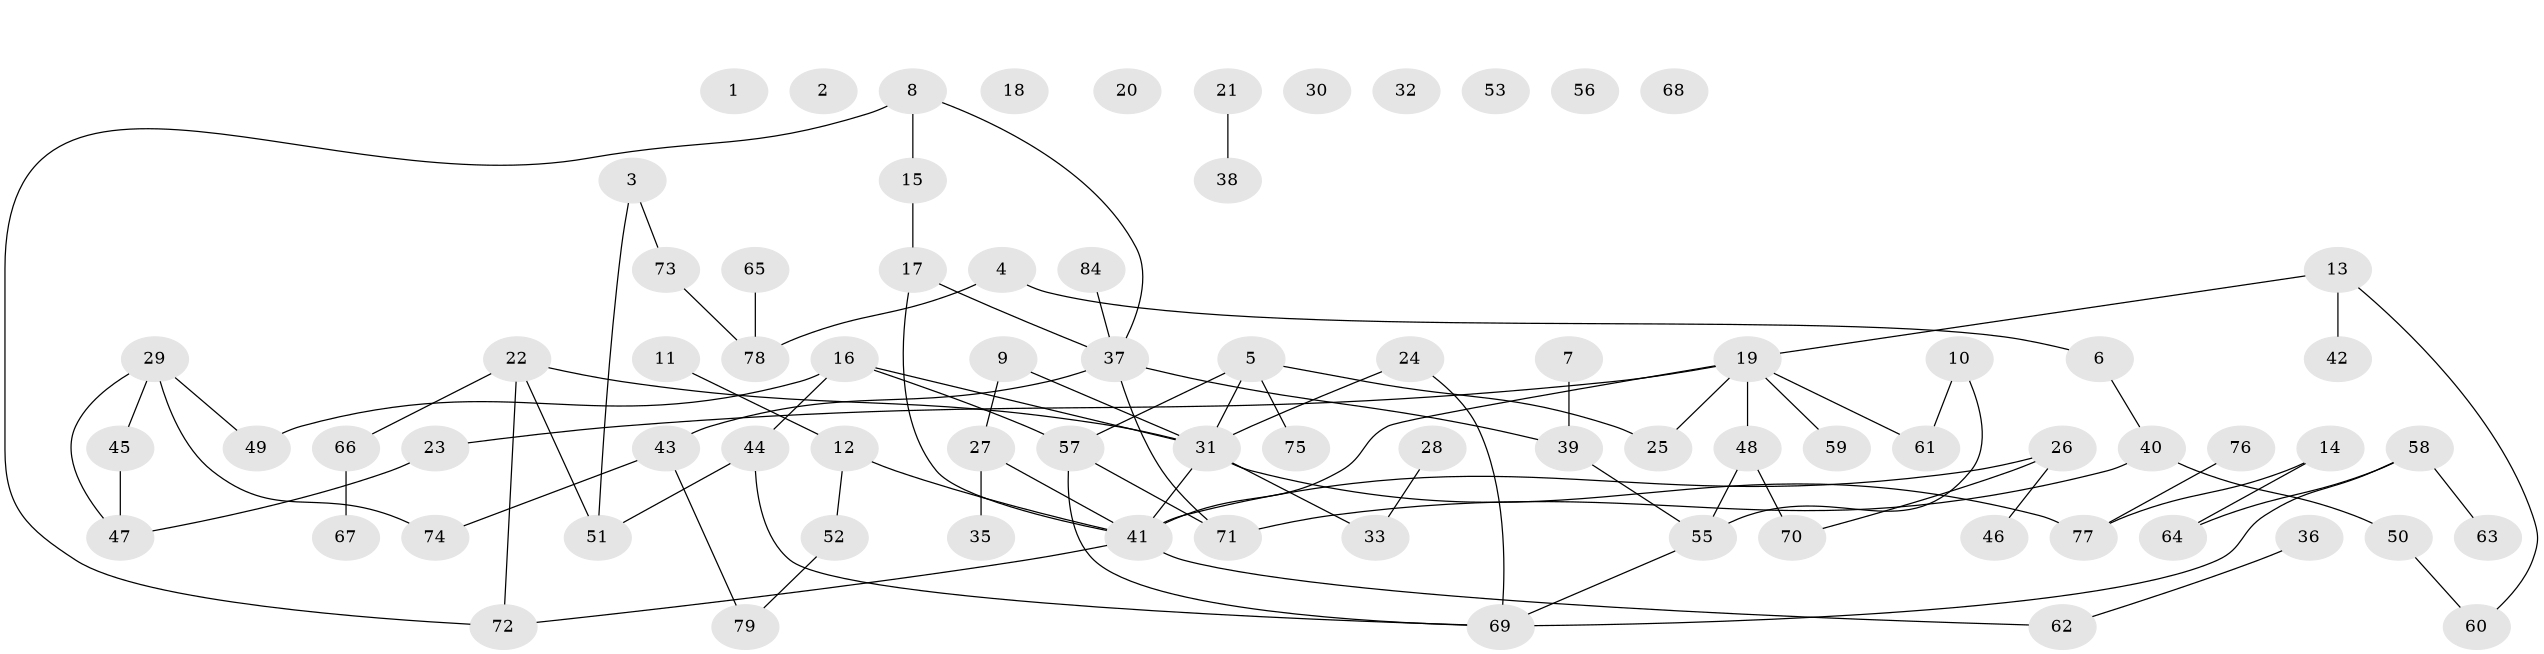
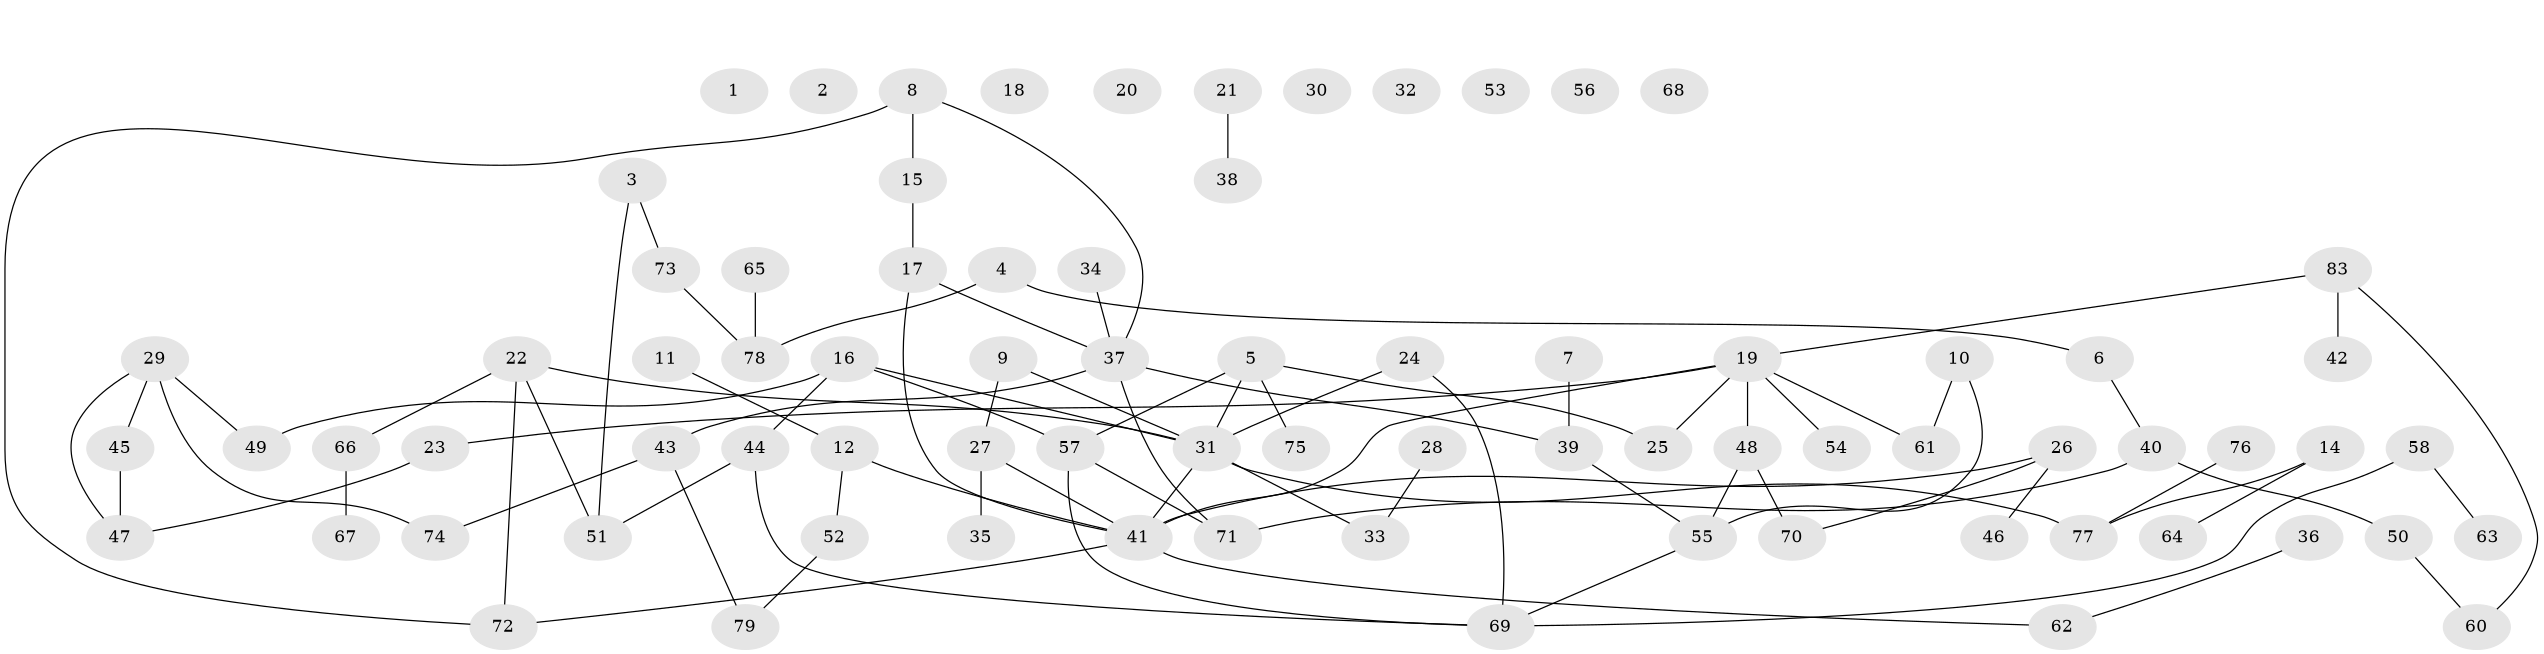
node "84": label "84" -> "34"
node "13": label "13" -> "83"
node "59": label "59" -> "54"
edge "58" -- "64": removed
